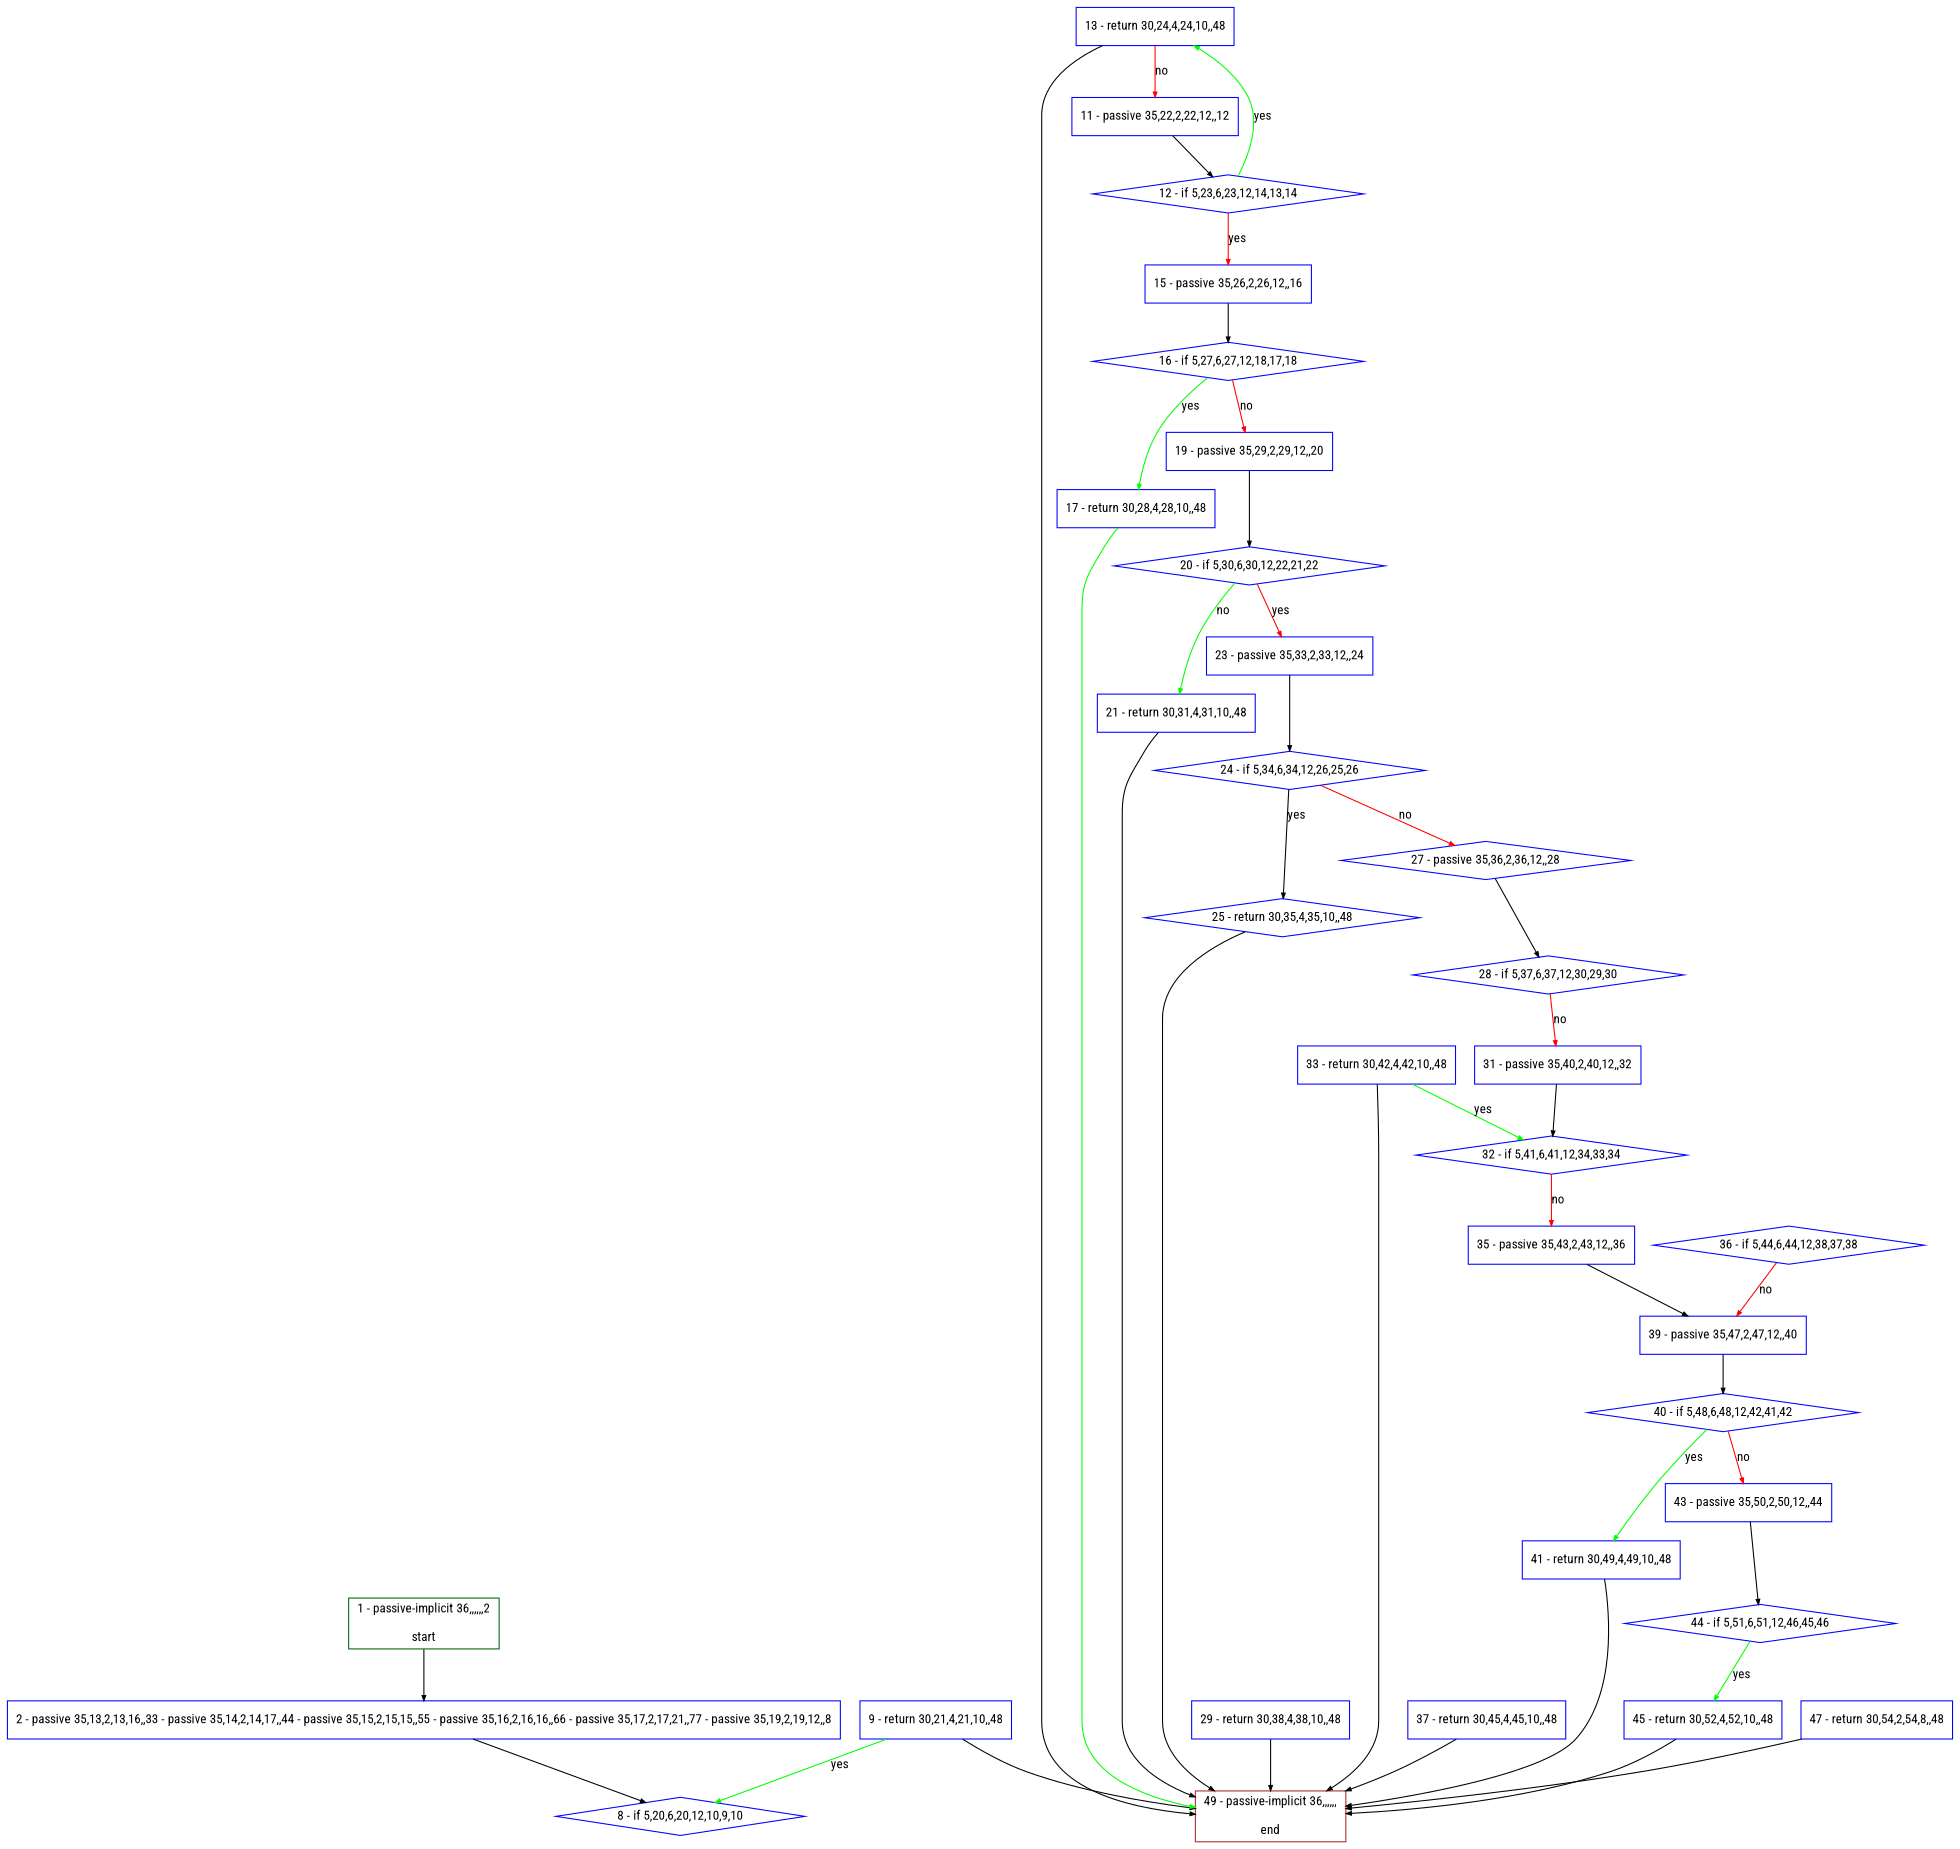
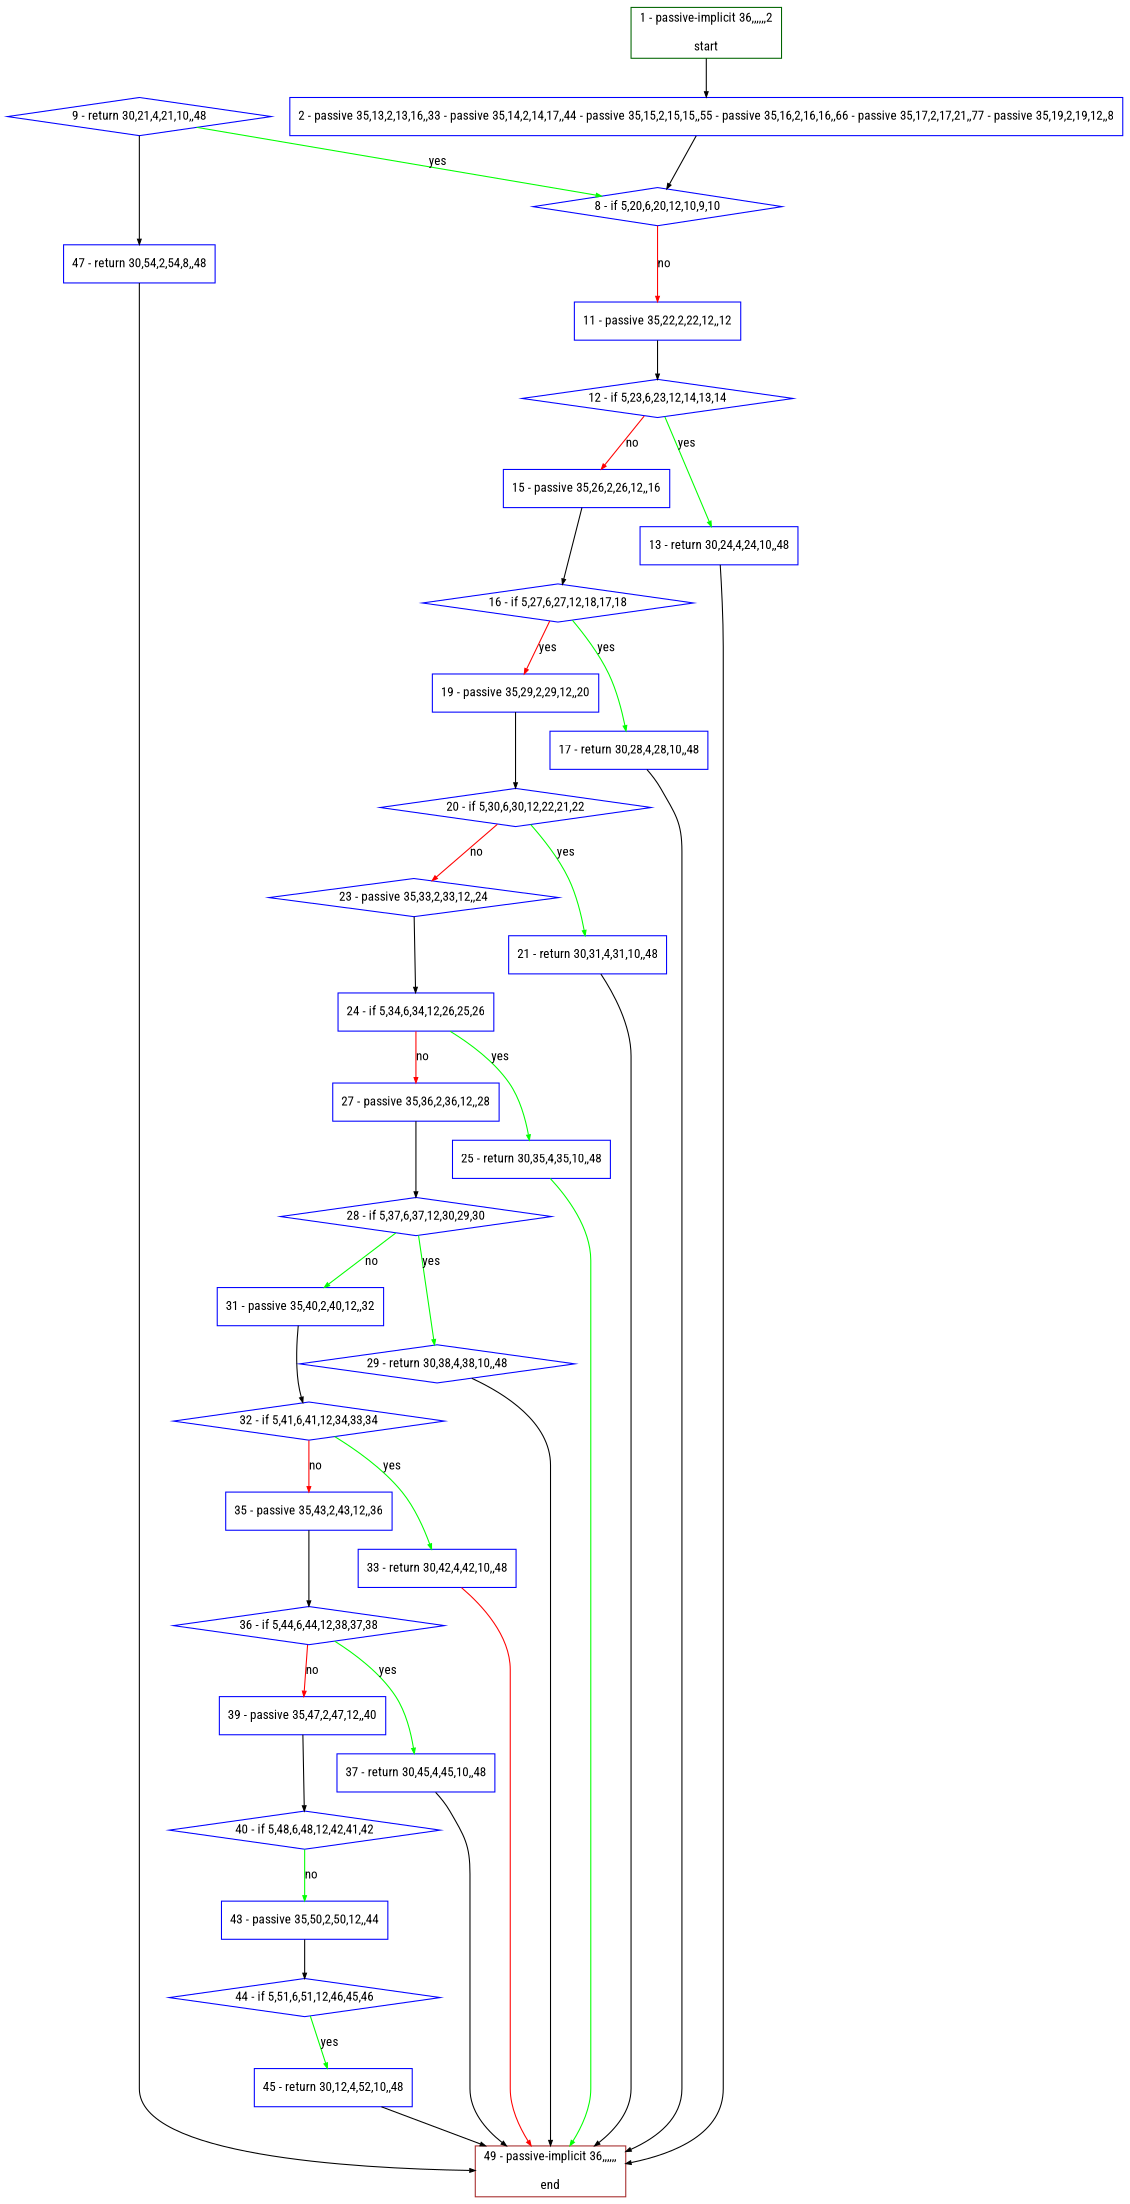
edge "13 - return 30,24,4,24,10,,48" -> "11 - passive 35,22,2,22,12,,12": now "8 - if 5,20,6,20,12,10,9,10" -> "11 - passive 35,22,2,22,12,,12"
edge "12 - if 5,23,6,23,12,14,13,14" -> "15 - passive 35,26,2,26,12,,16": label "yes" -> "no"
edge "16 - if 5,27,6,27,12,18,17,18" -> "19 - passive 35,29,2,29,12,,20": label "no" -> "yes"
edge "20 - if 5,30,6,30,12,22,21,22" -> "21 - return 30,31,4,31,10,,48": label "no" -> "yes"
edge "20 - if 5,30,6,30,12,22,21,22" -> "23 - passive 35,33,2,33,12,,24": label "yes" -> "no"
node "23 - passive 35,33,2,33,12,,24": shape box -> diamond
node "24 - if 5,34,6,34,12,26,25,26": shape diamond -> box
edge "24 - if 5,34,6,34,12,26,25,26" -> "25 - return 30,35,4,35,10,,48": color #000000 -> #00ff00
node "27 - passive 35,36,2,36,12,,28": shape diamond -> box
node "25 - return 30,35,4,35,10,,48": shape diamond -> box
edge "28 - if 5,37,6,37,12,30,29,30" -> "31 - passive 35,40,2,40,12,,32": color #ff0000 -> #00ff00
edge "33 - return 30,42,4,42,10,,48" -> "32 - if 5,41,6,41,12,34,33,34": reversed
edge "17 - return 30,28,4,28,10,,48" -> "49 - passive-implicit 36,,,,,, end": color #00ff00 -> #000000
edge "28 - if 5,37,6,37,12,30,29,30" -> "29 - return 30,38,4,38,10,,48": added, label "yes"
edge "35 - passive 35,43,2,43,12,,36" -> "39 - passive 35,47,2,47,12,,40": now "35 - passive 35,43,2,43,12,,36" -> "36 - if 5,44,6,44,12,38,37,38"
edge "25 - return 30,35,4,35,10,,48" -> "49 - passive-implicit 36,,,,,, end": color #000000 -> #00ff00
edge "33 - return 30,42,4,42,10,,48" -> "49 - passive-implicit 36,,,,,, end": color #000000 -> #ff0000
edge "40 - if 5,48,6,48,12,42,41,42" -> "43 - passive 35,50,2,50,12,,44": color #ff0000 -> #00ff00
node "41 - return 30,49,4,49,10,,48": removed
edge "36 - if 5,44,6,44,12,38,37,38" -> "37 - return 30,45,4,45,10,,48": added, label "yes"
node "9 - return 30,21,4,21,10,,48": shape box -> diamond
node "29 - return 30,38,4,38,10,,48": shape box -> diamond
node "45 - return 30,52,4,52,10,,48": label "45 - return 30,52,4,52,10,,48" -> "45 - return 30,12,4,52,10,,48"
edge "9 - return 30,21,4,21,10,,48" -> "49 - passive-implicit 36,,,,,, end": now "9 - return 30,21,4,21,10,,48" -> "47 - return 30,54,2,54,8,,48"
